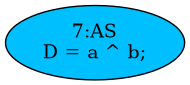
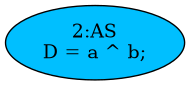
node "7:AS D = a ^ b;": label "7:AS D = a ^ b;" -> "2:AS D = a ^ b;"
